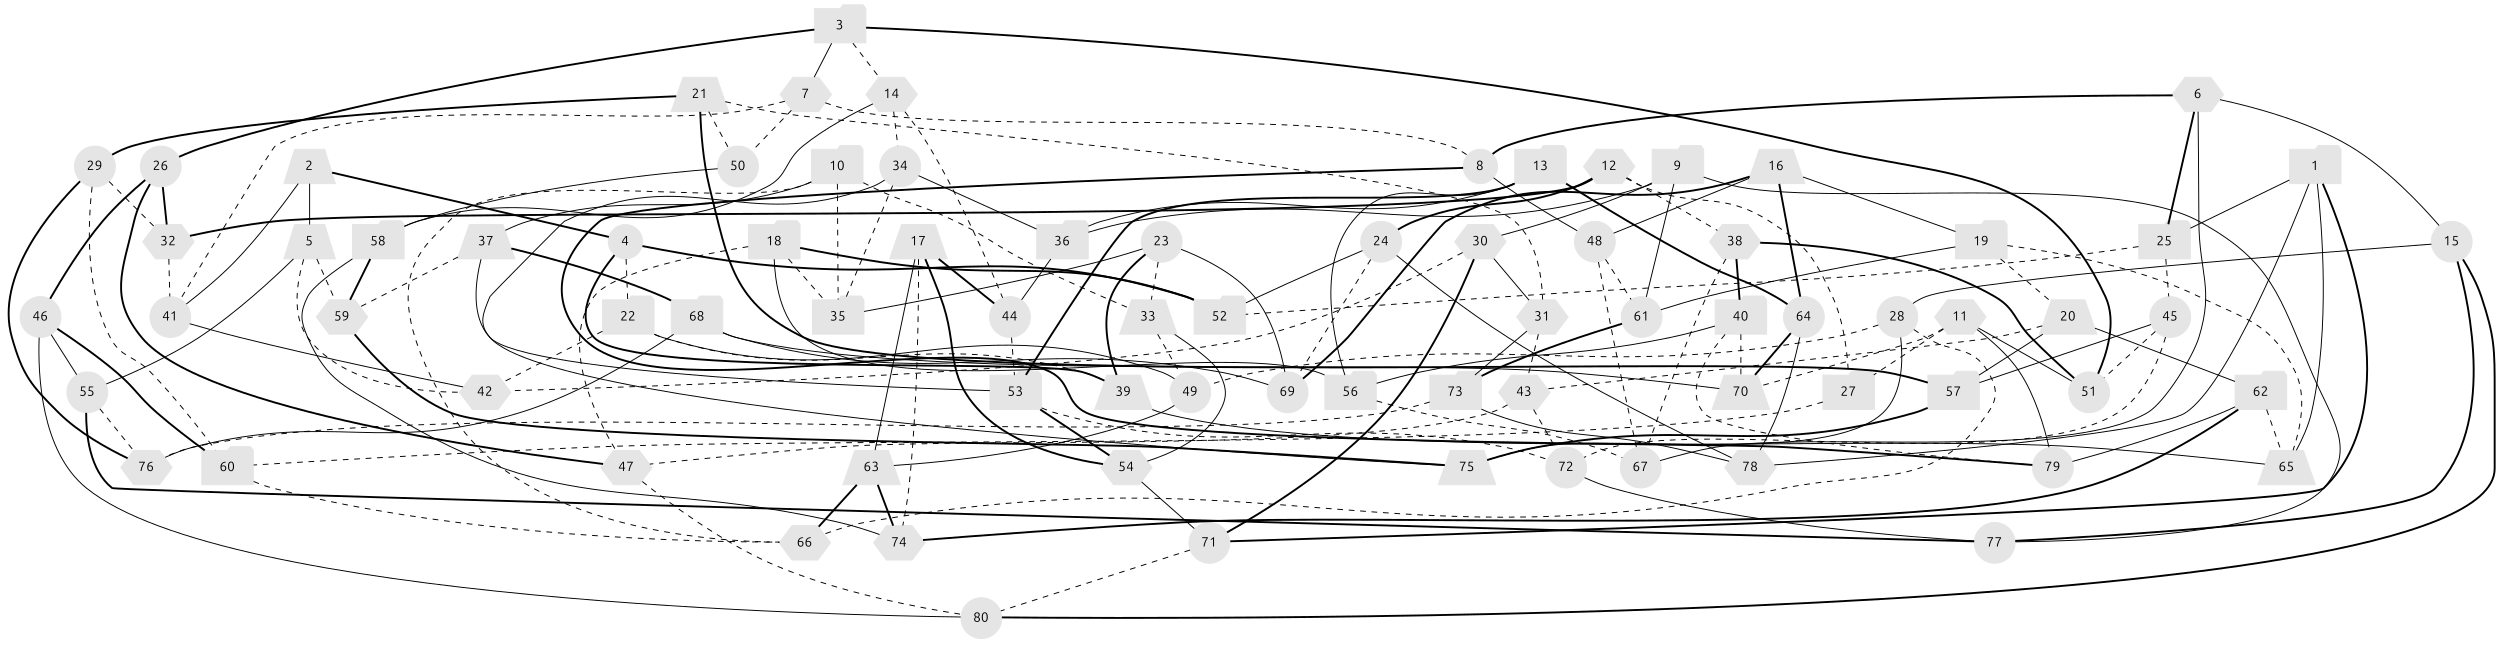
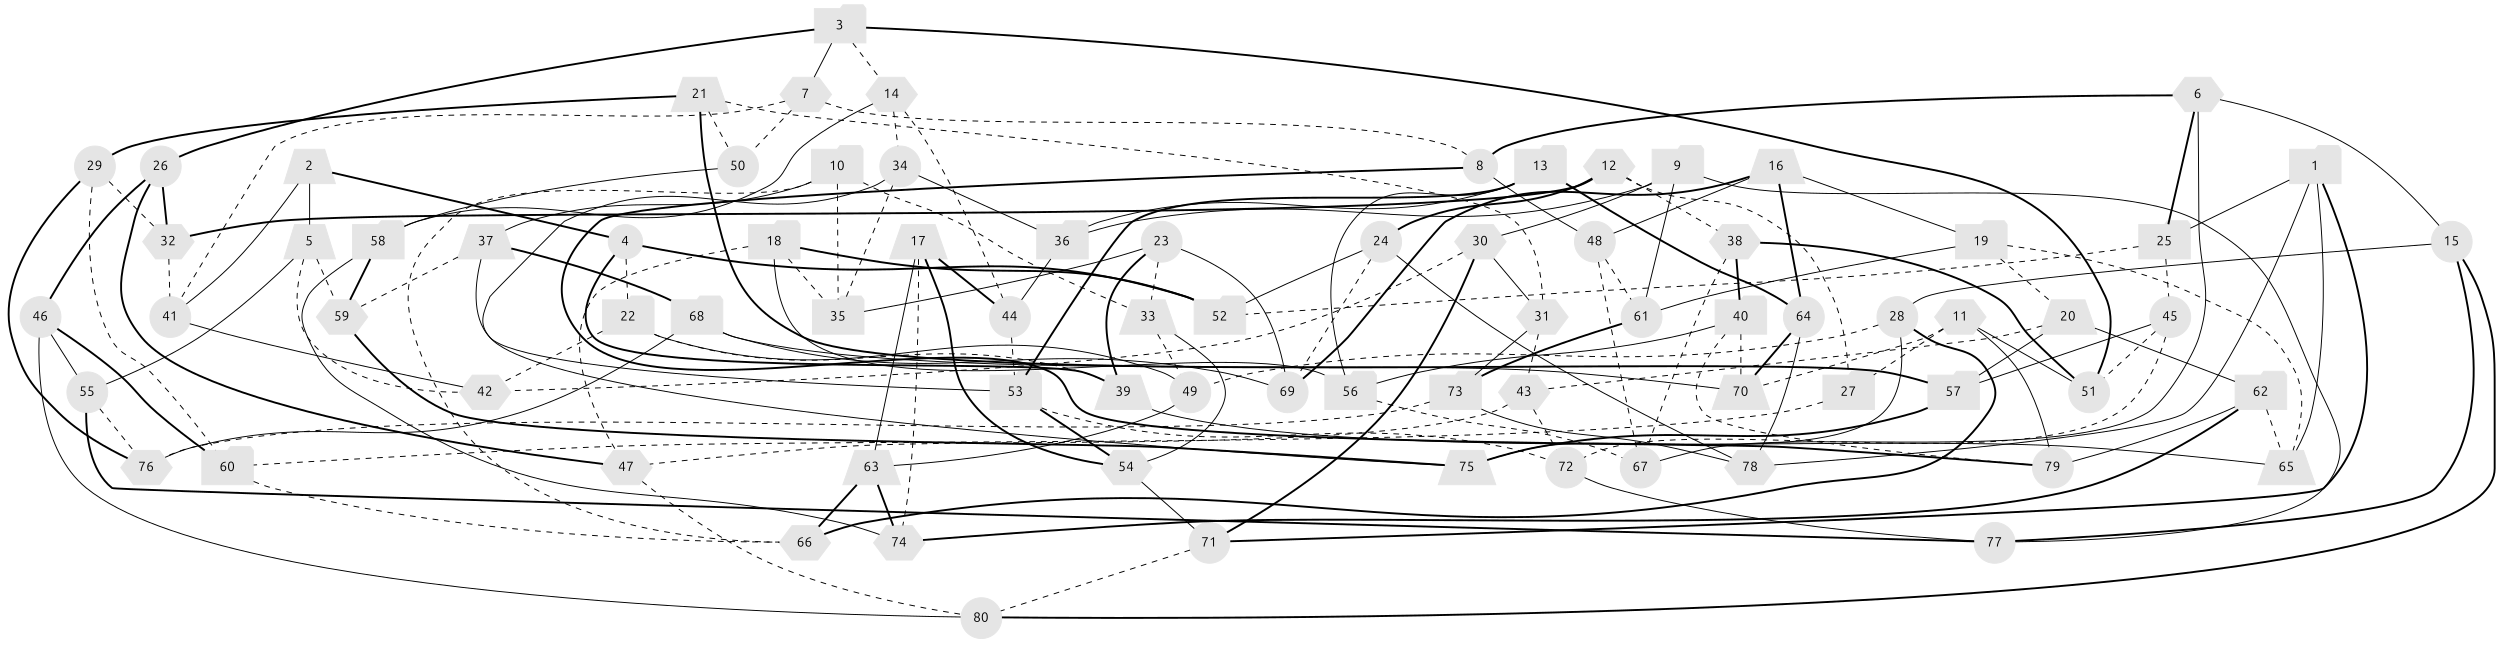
edge "28" -- "66": style dashed -> bold
